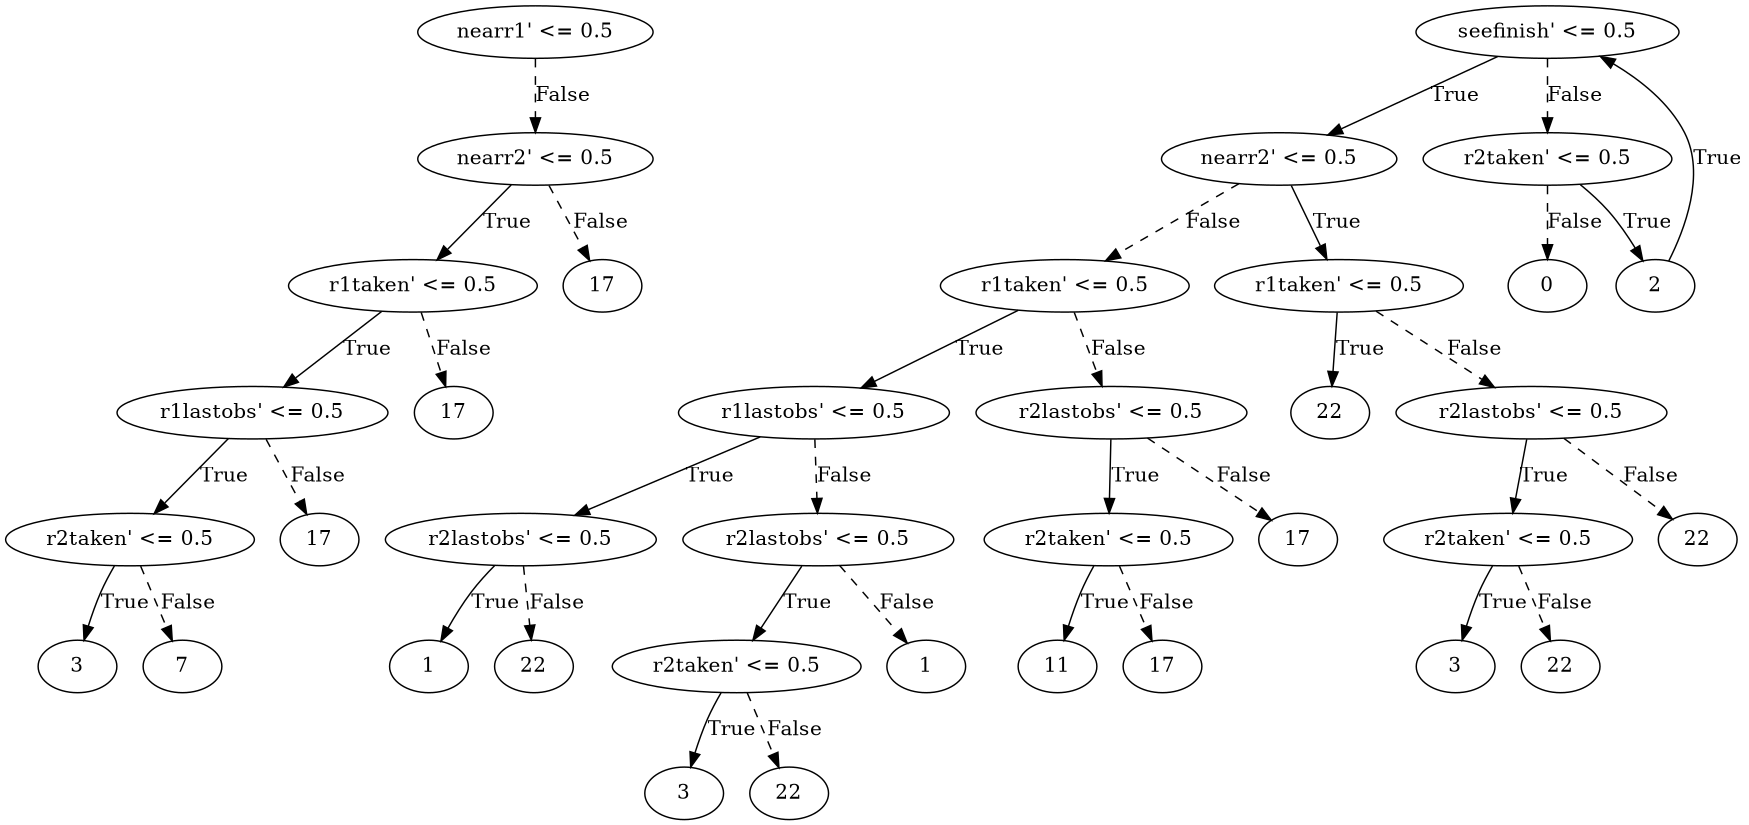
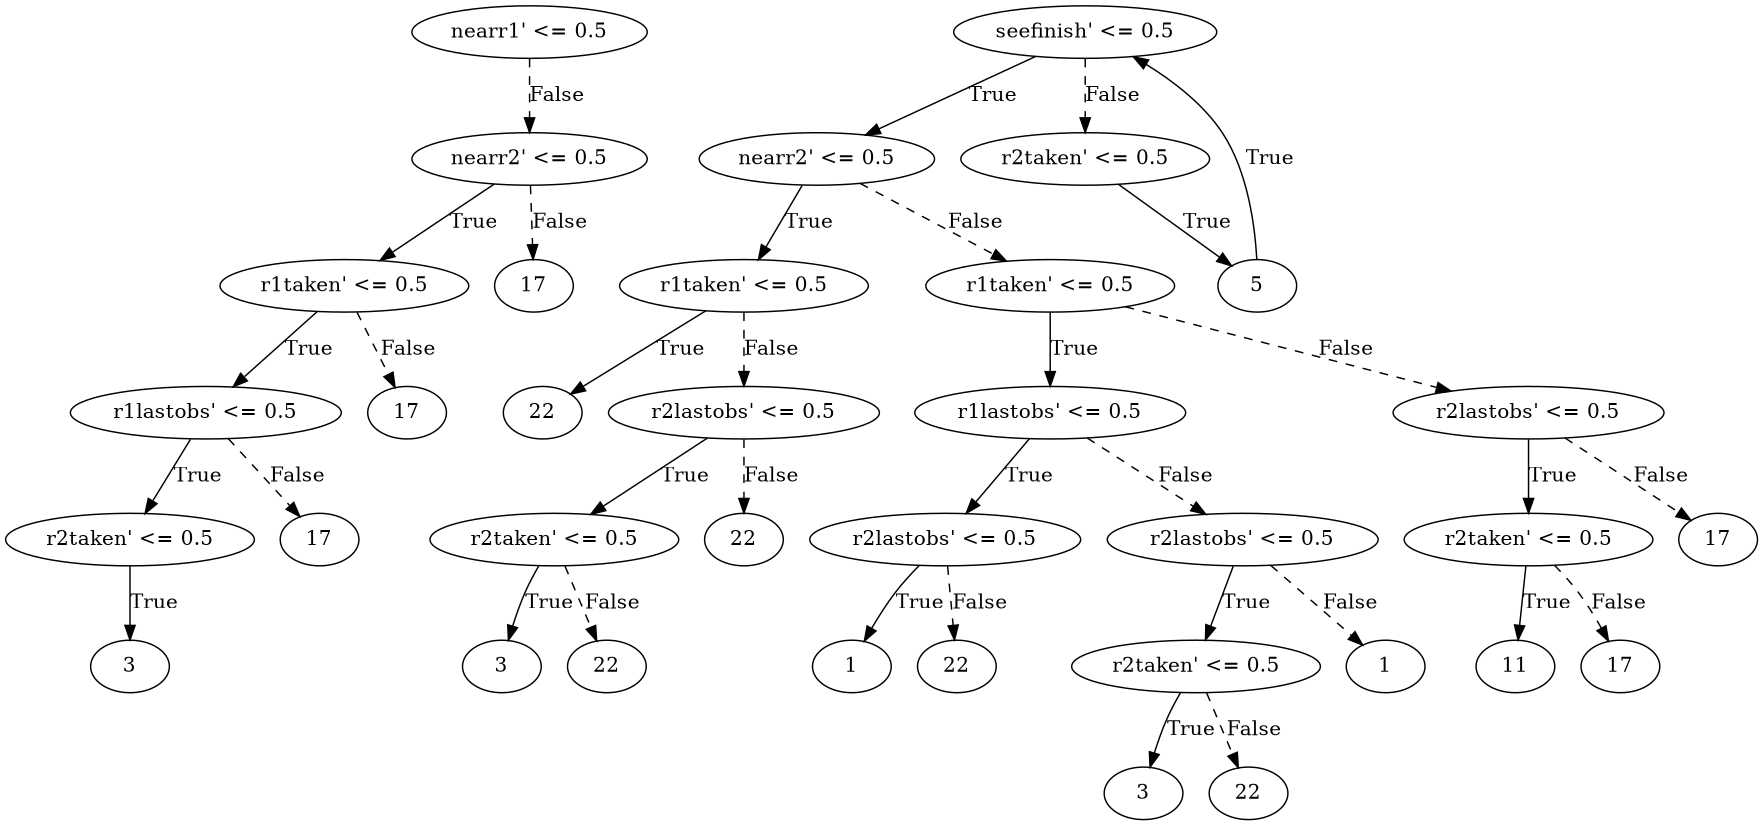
node "0": removed
node "2": label "2" -> "5"
node "7": removed
